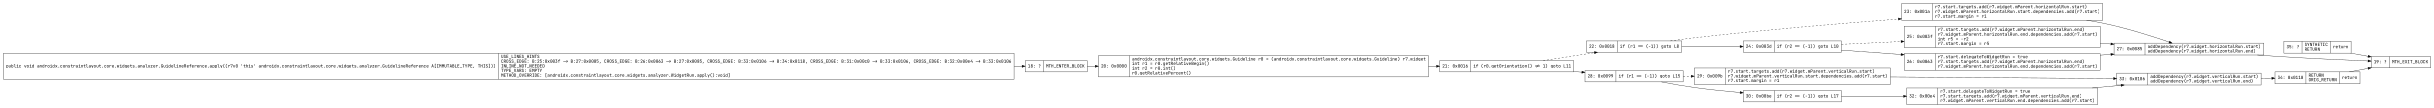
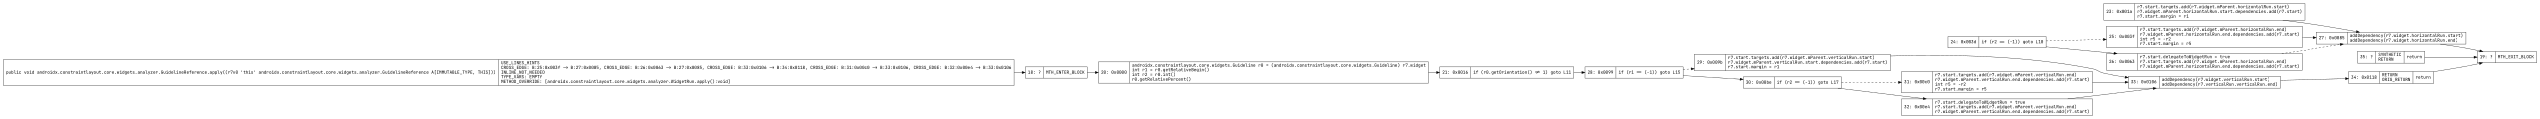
node "22: 0x0018": removed
edge "26: 0x0063" -> "27: 0x0085": style solid -> dashed
node "33: 0x0106": text "addDependency(r7.widget.verticalRun.end)" -> "addDependency(r7.verticalRun.verticalRun.end)"
node "31: 0x00c0": added
